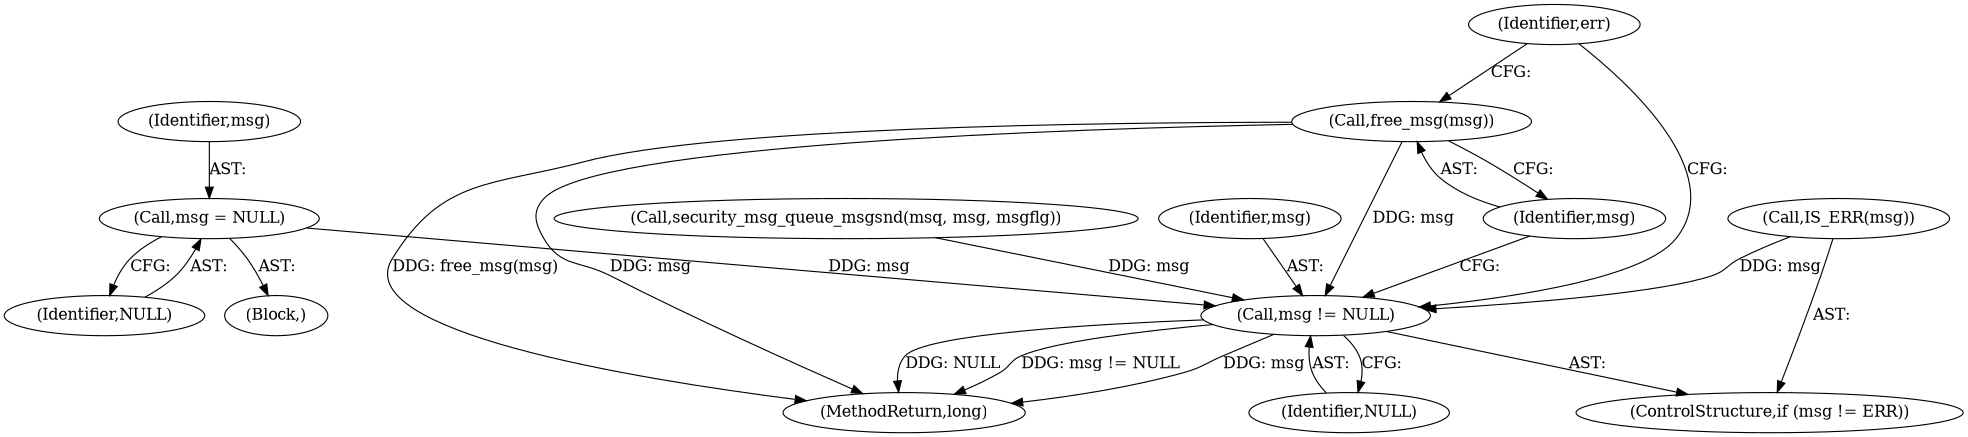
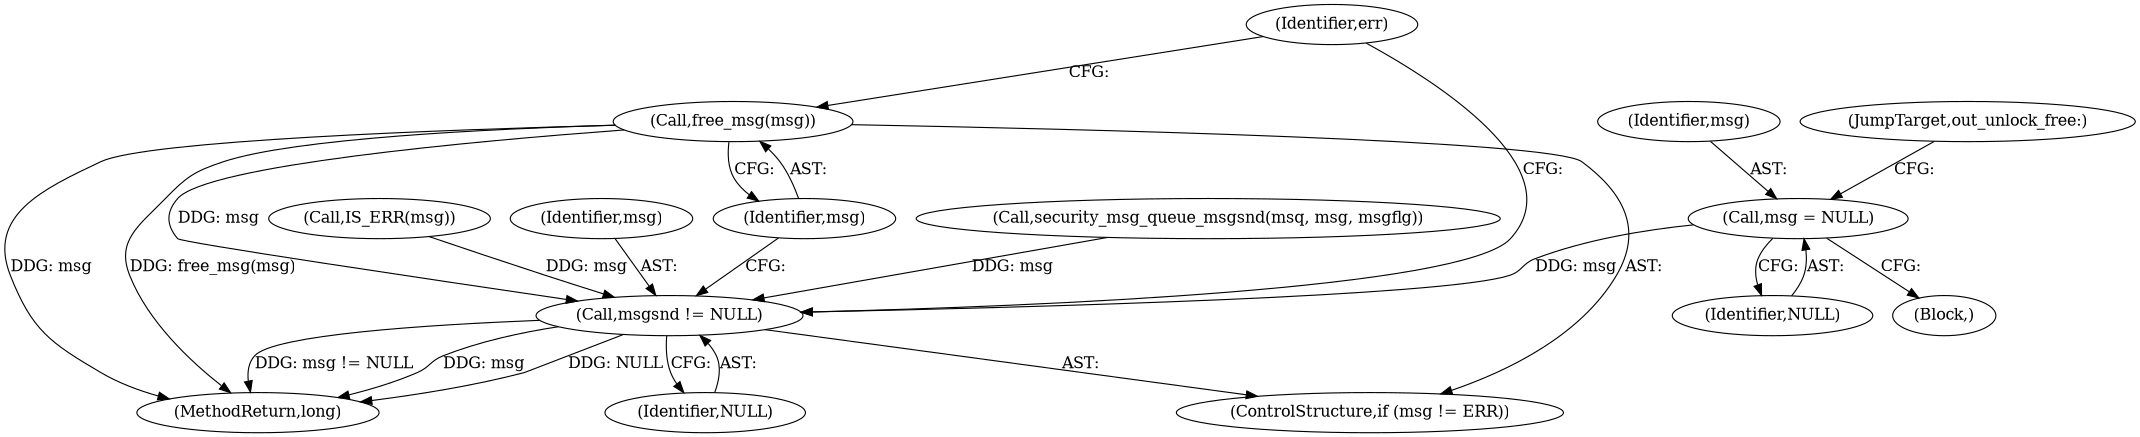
node "(JumpTarget,out_unlock_free:)": added
edge "(Call,msg = NULL)" -> "(Block,)": label "AST: " -> "CFG: "
edge "(Call,IS_ERR(msg))" -> "(ControlStructure,if (msg != ERR))": now "(Call,free_msg(msg))" -> "(ControlStructure,if (msg != ERR))"
node "(Call,msg != NULL)": label "(Call,msg != NULL)" -> "(Call,msgsnd != NULL)"
